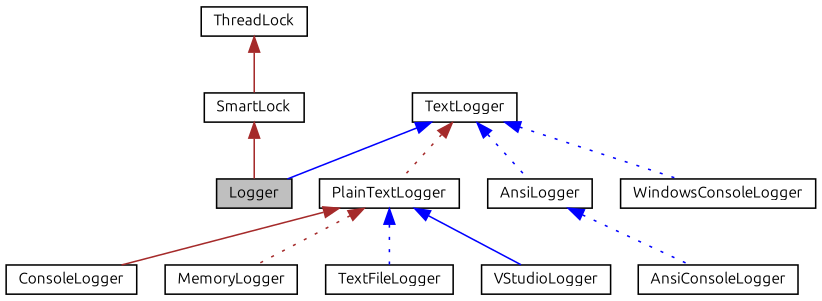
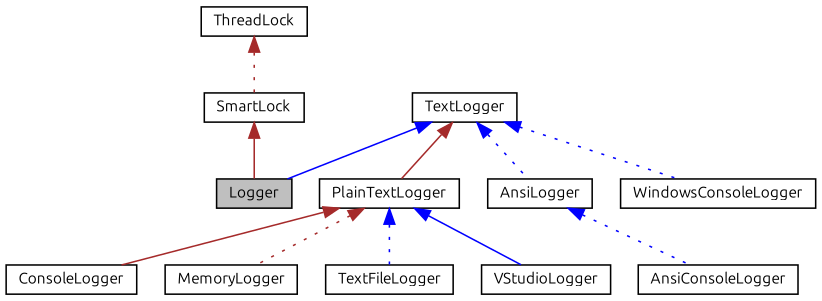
edge "SmartLock" -> "ThreadLock": style solid -> dotted
edge "PlainTextLogger" -> "TextLogger": style dotted -> solid
